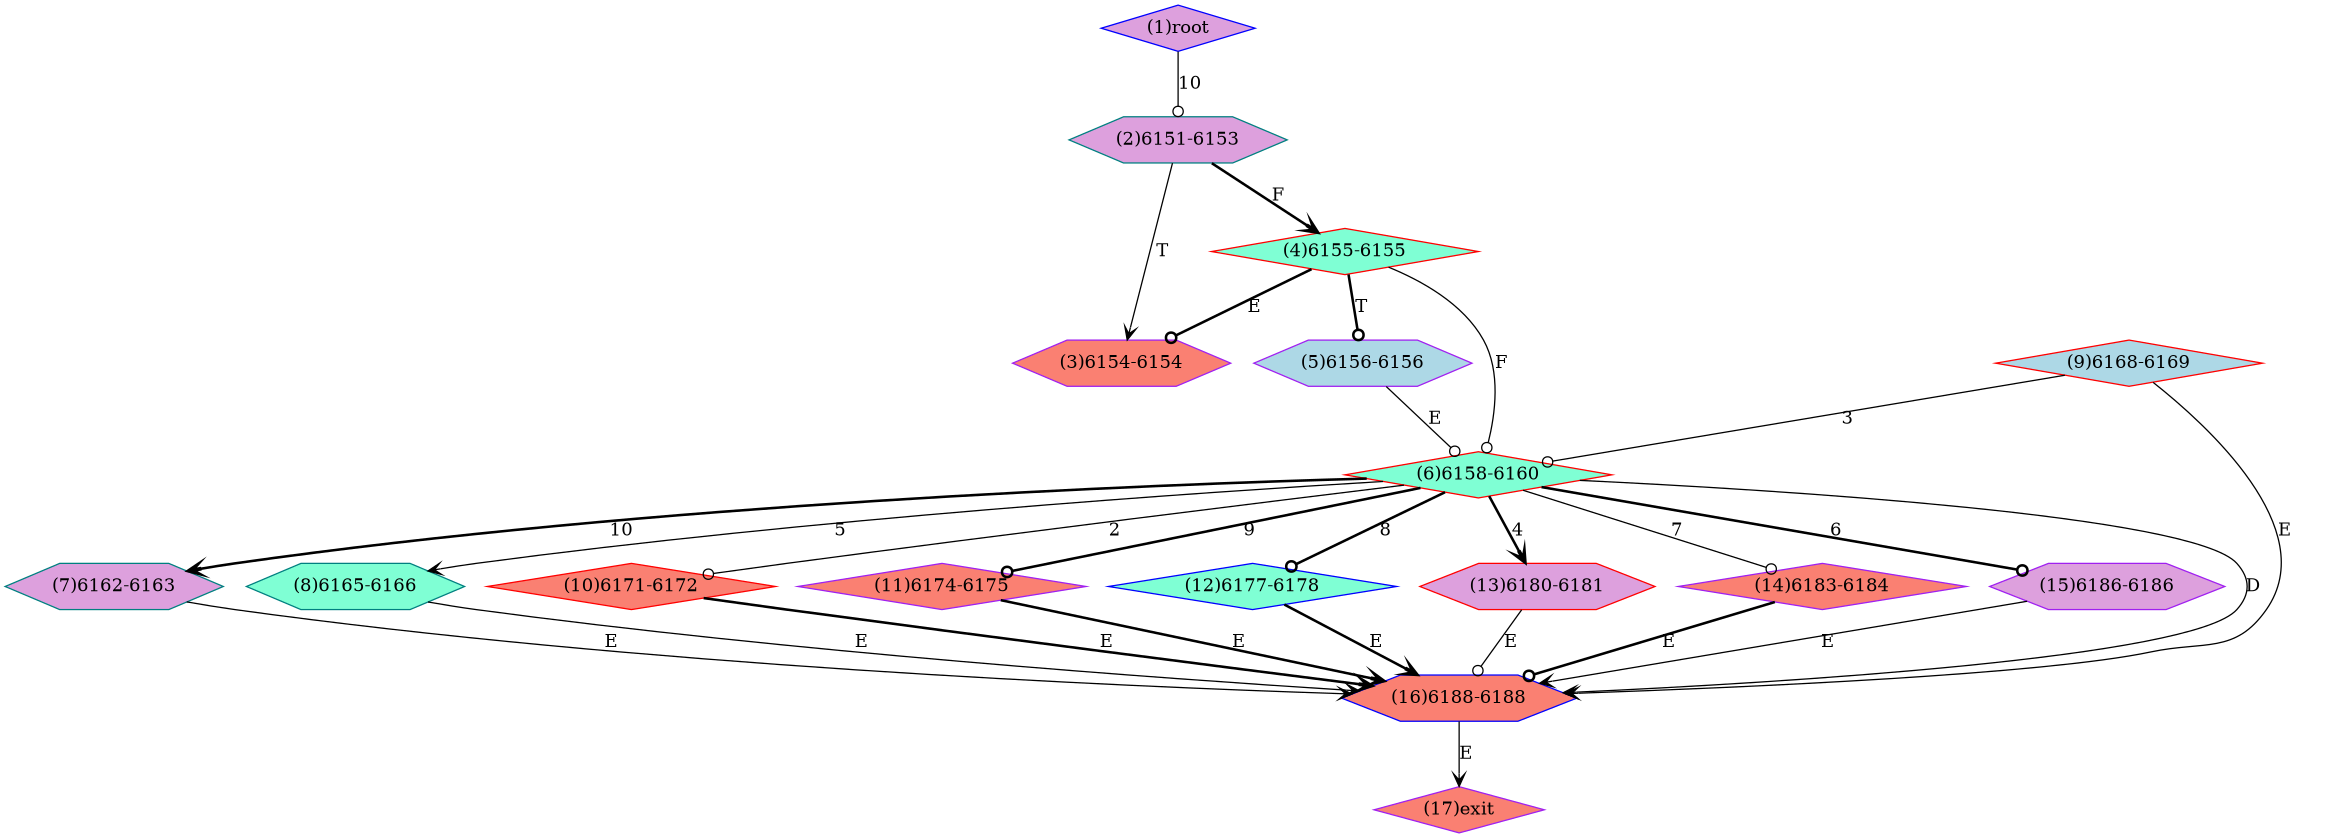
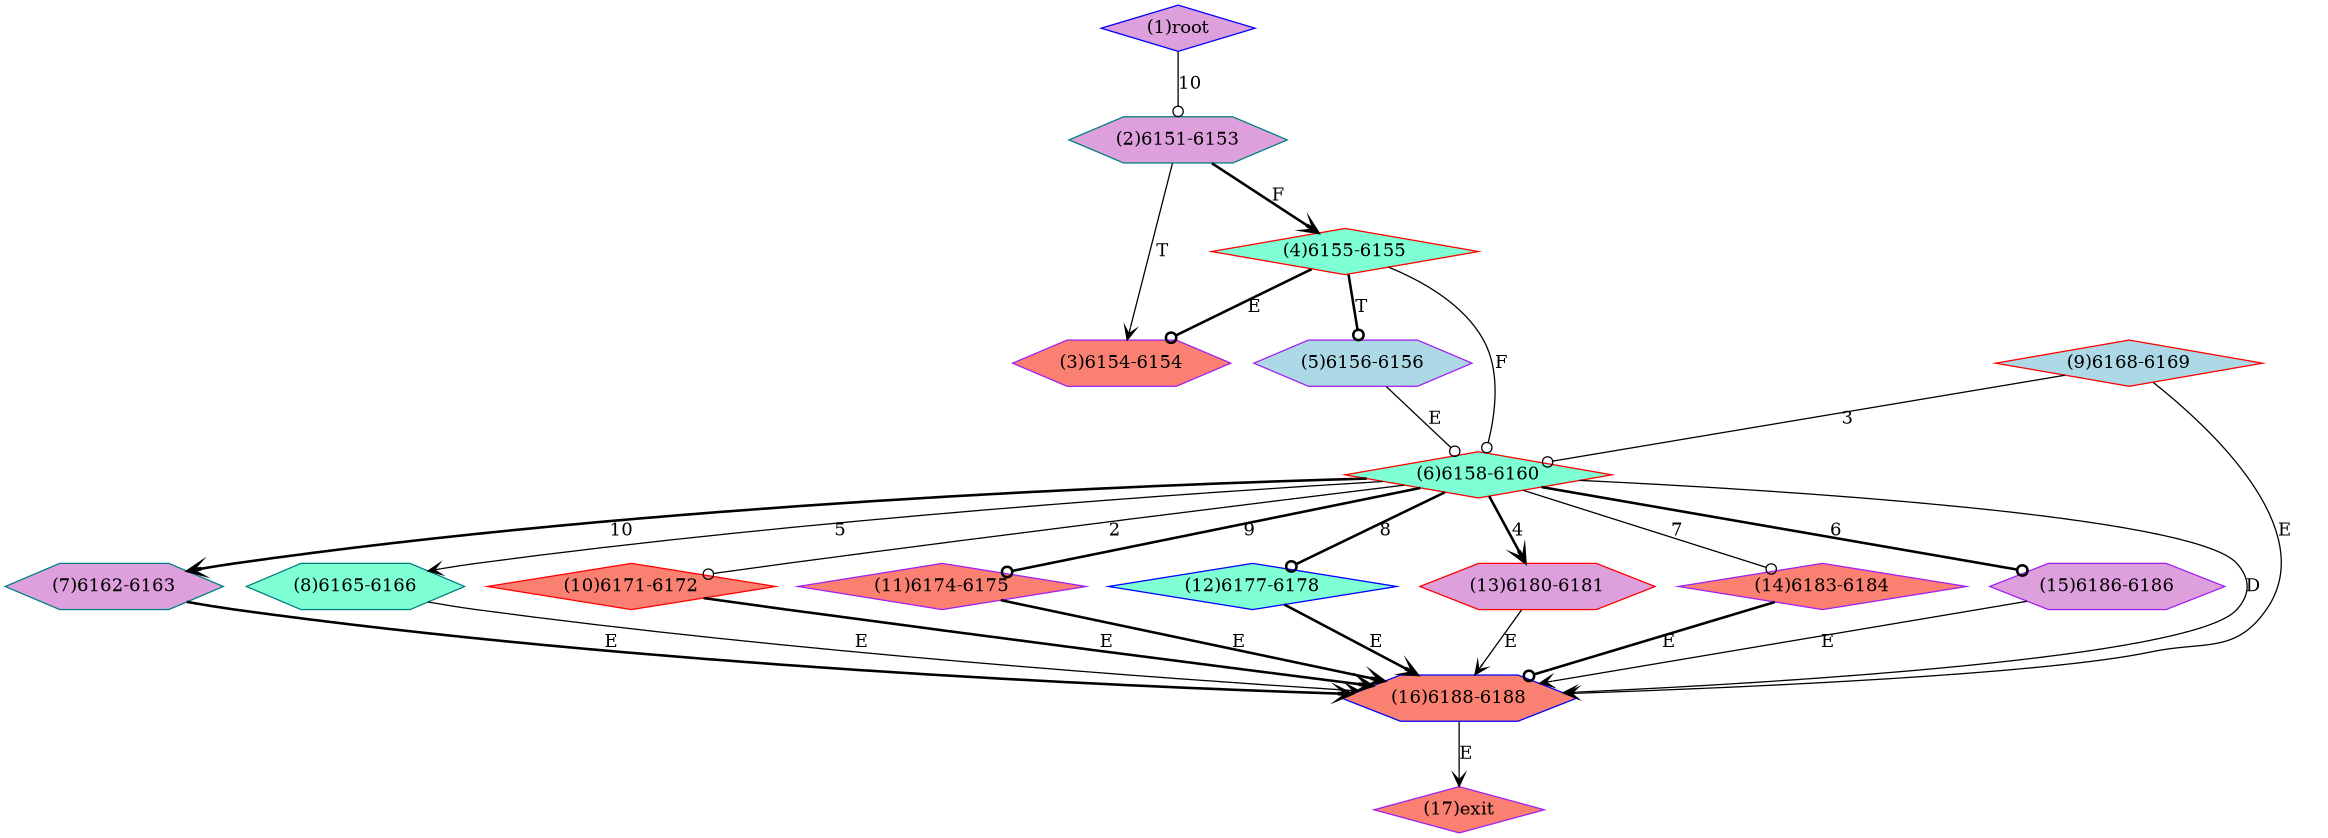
edge "(13)6180-6181" -> "(16)6188-6188": arrowhead odot -> vee
edge "(7)6162-6163" -> "(16)6188-6188": style solid -> bold
